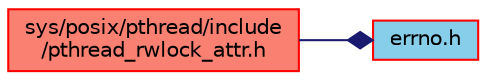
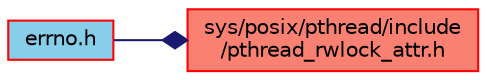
edge "sys/posix/pthread/include /pthread_rwlock_attr.h" -> "errno.h": reversed
